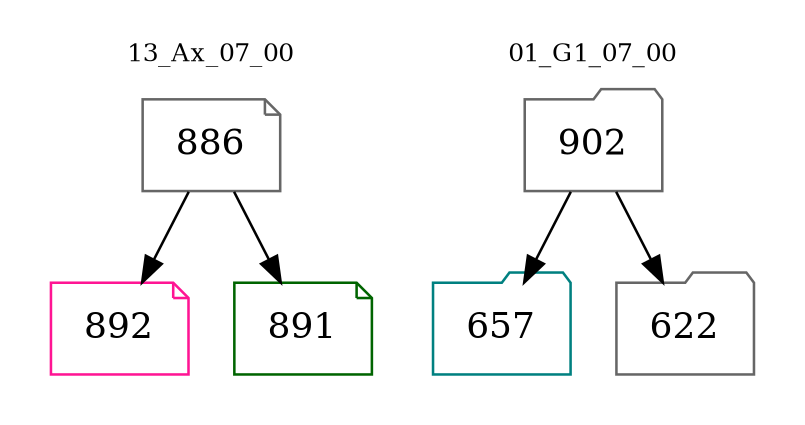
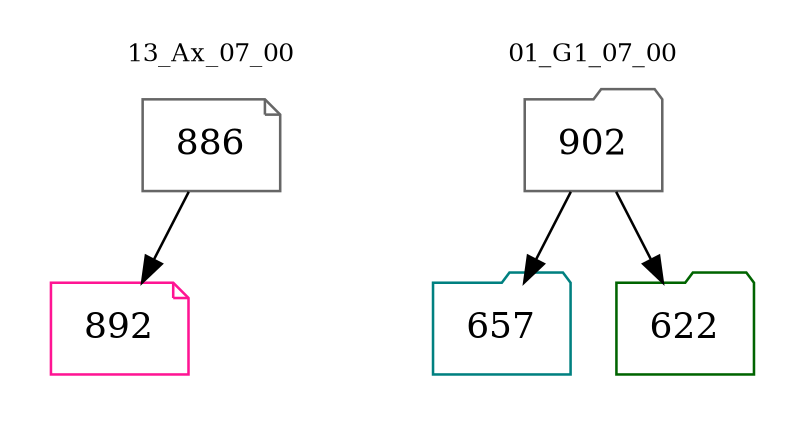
node "891": removed
node "622": color gray40 -> darkgreen
